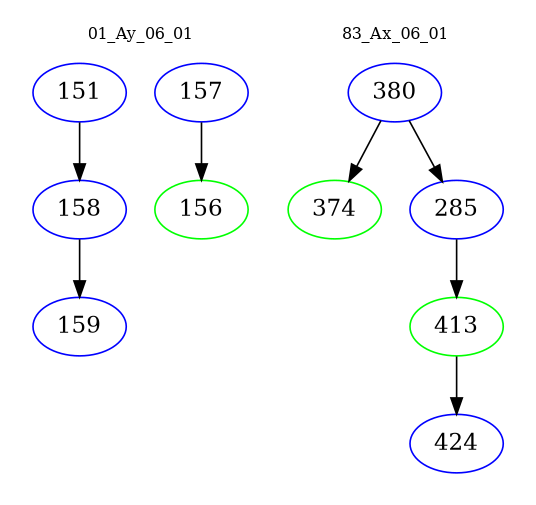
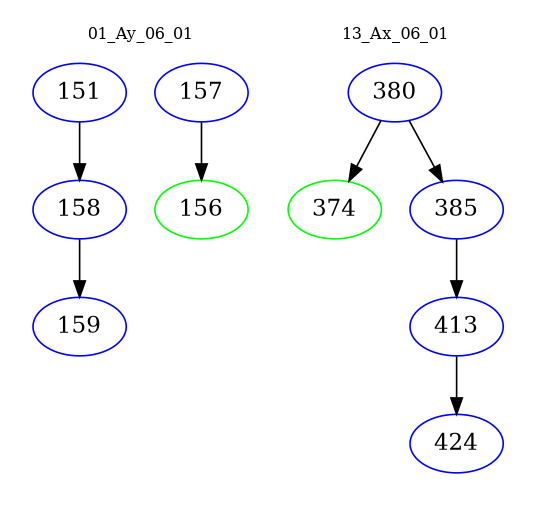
cluster "83_Ax_06_01": label "83_Ax_06_01" -> "13_Ax_06_01"
node "285": label "285" -> "385"
node "413": color green -> blue
